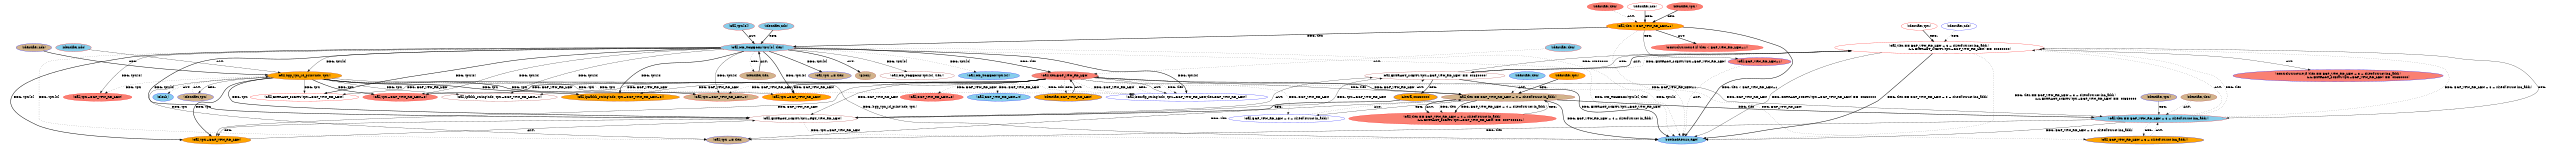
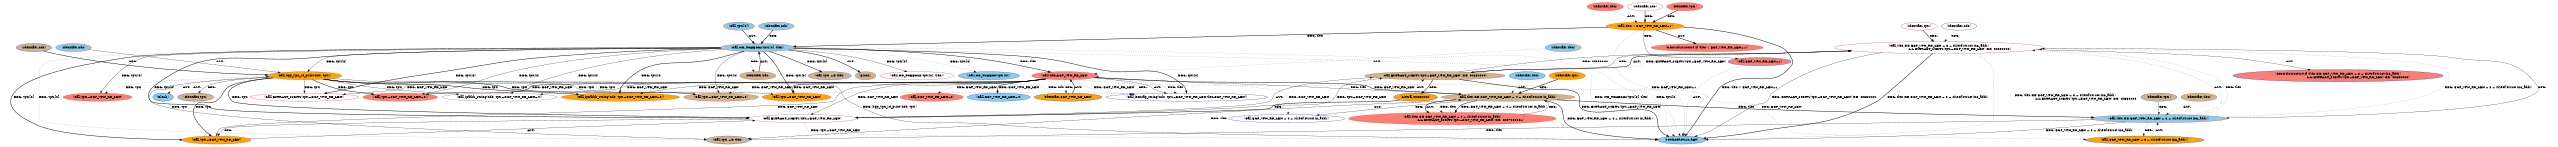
node "(Call,EXTRACT_24BITS(tptr+BGP_VPN_RD_LEN) ==  0x350000)": fillcolor white -> tan
edge "(Call,tlen-BGP_VPN_RD_LEN)" -> "(Call,BGP_VPN_RD_LEN+4)": style dotted -> bold
edge "(Call,tlen-BGP_VPN_RD_LEN)" -> "(Call,tlen == BGP_VPN_RD_LEN + 3 + sizeof(struct in6_addr))": removed, label "DDG: BGP_VPN_RD_LEN"
node "(Call,EXTRACT_24BITS(tptr+RET_VPN_RD_LEN))": label "(Call,EXTRACT_24BITS(tptr+RET_VPN_RD_LEN))" -> "(Call,EXTRACT_24BITS(tptr+BGP_VPN_RD_LEN))"
